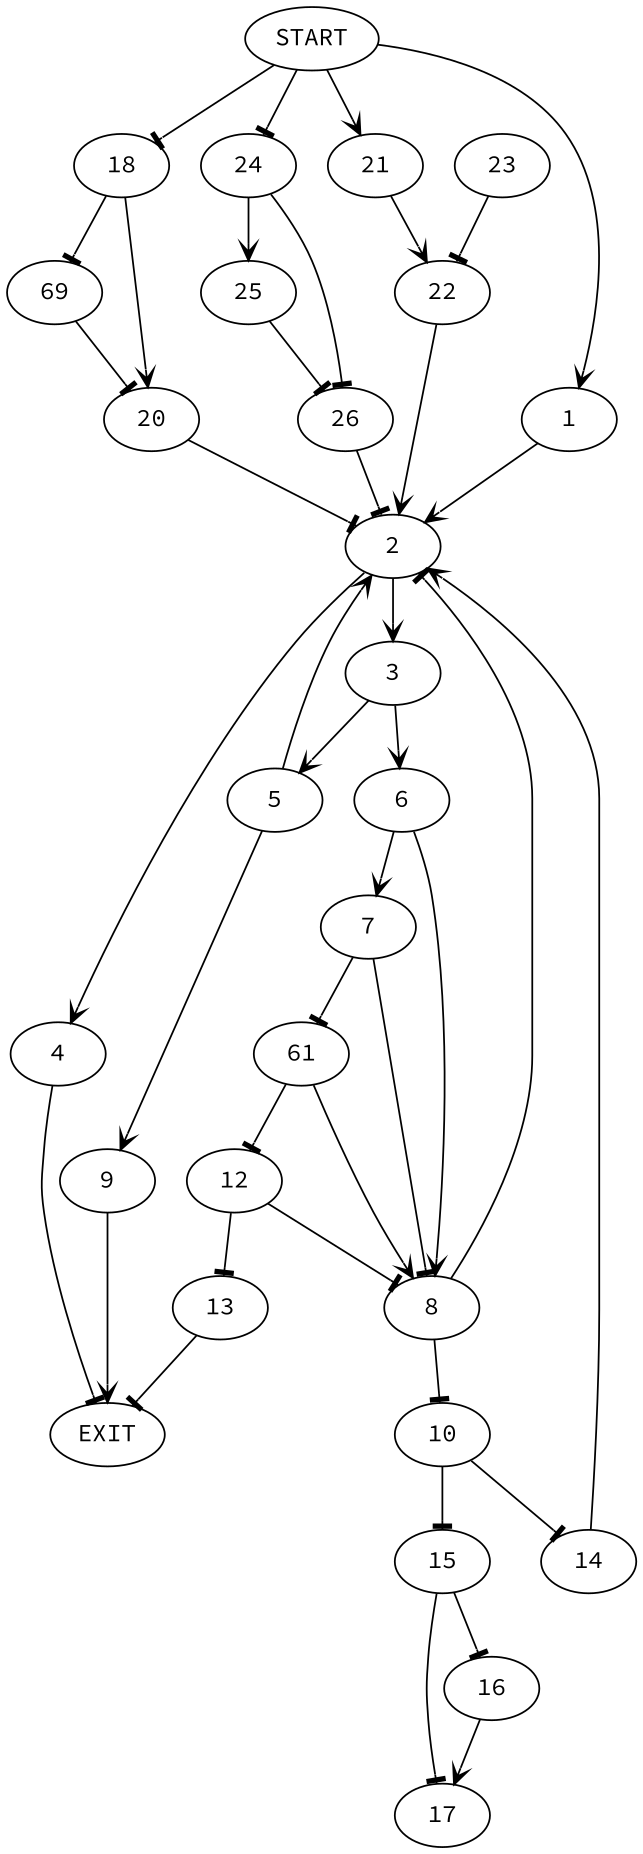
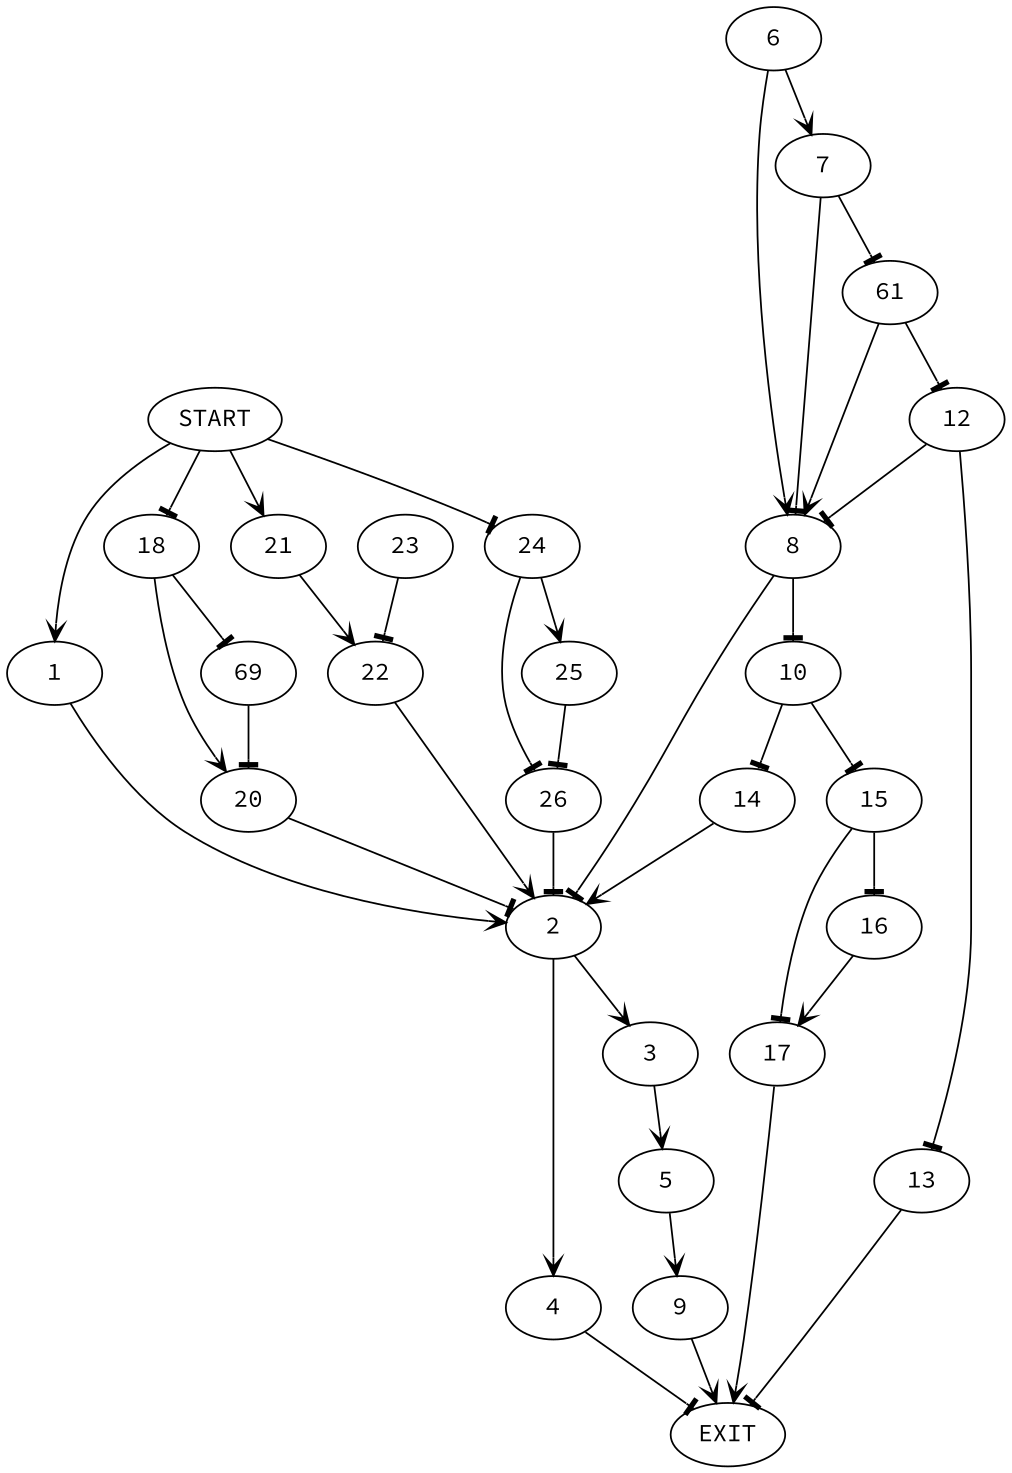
edge "5" -> "2": removed
edge "3" -> "6": removed
edge "17" -> "EXIT": added
